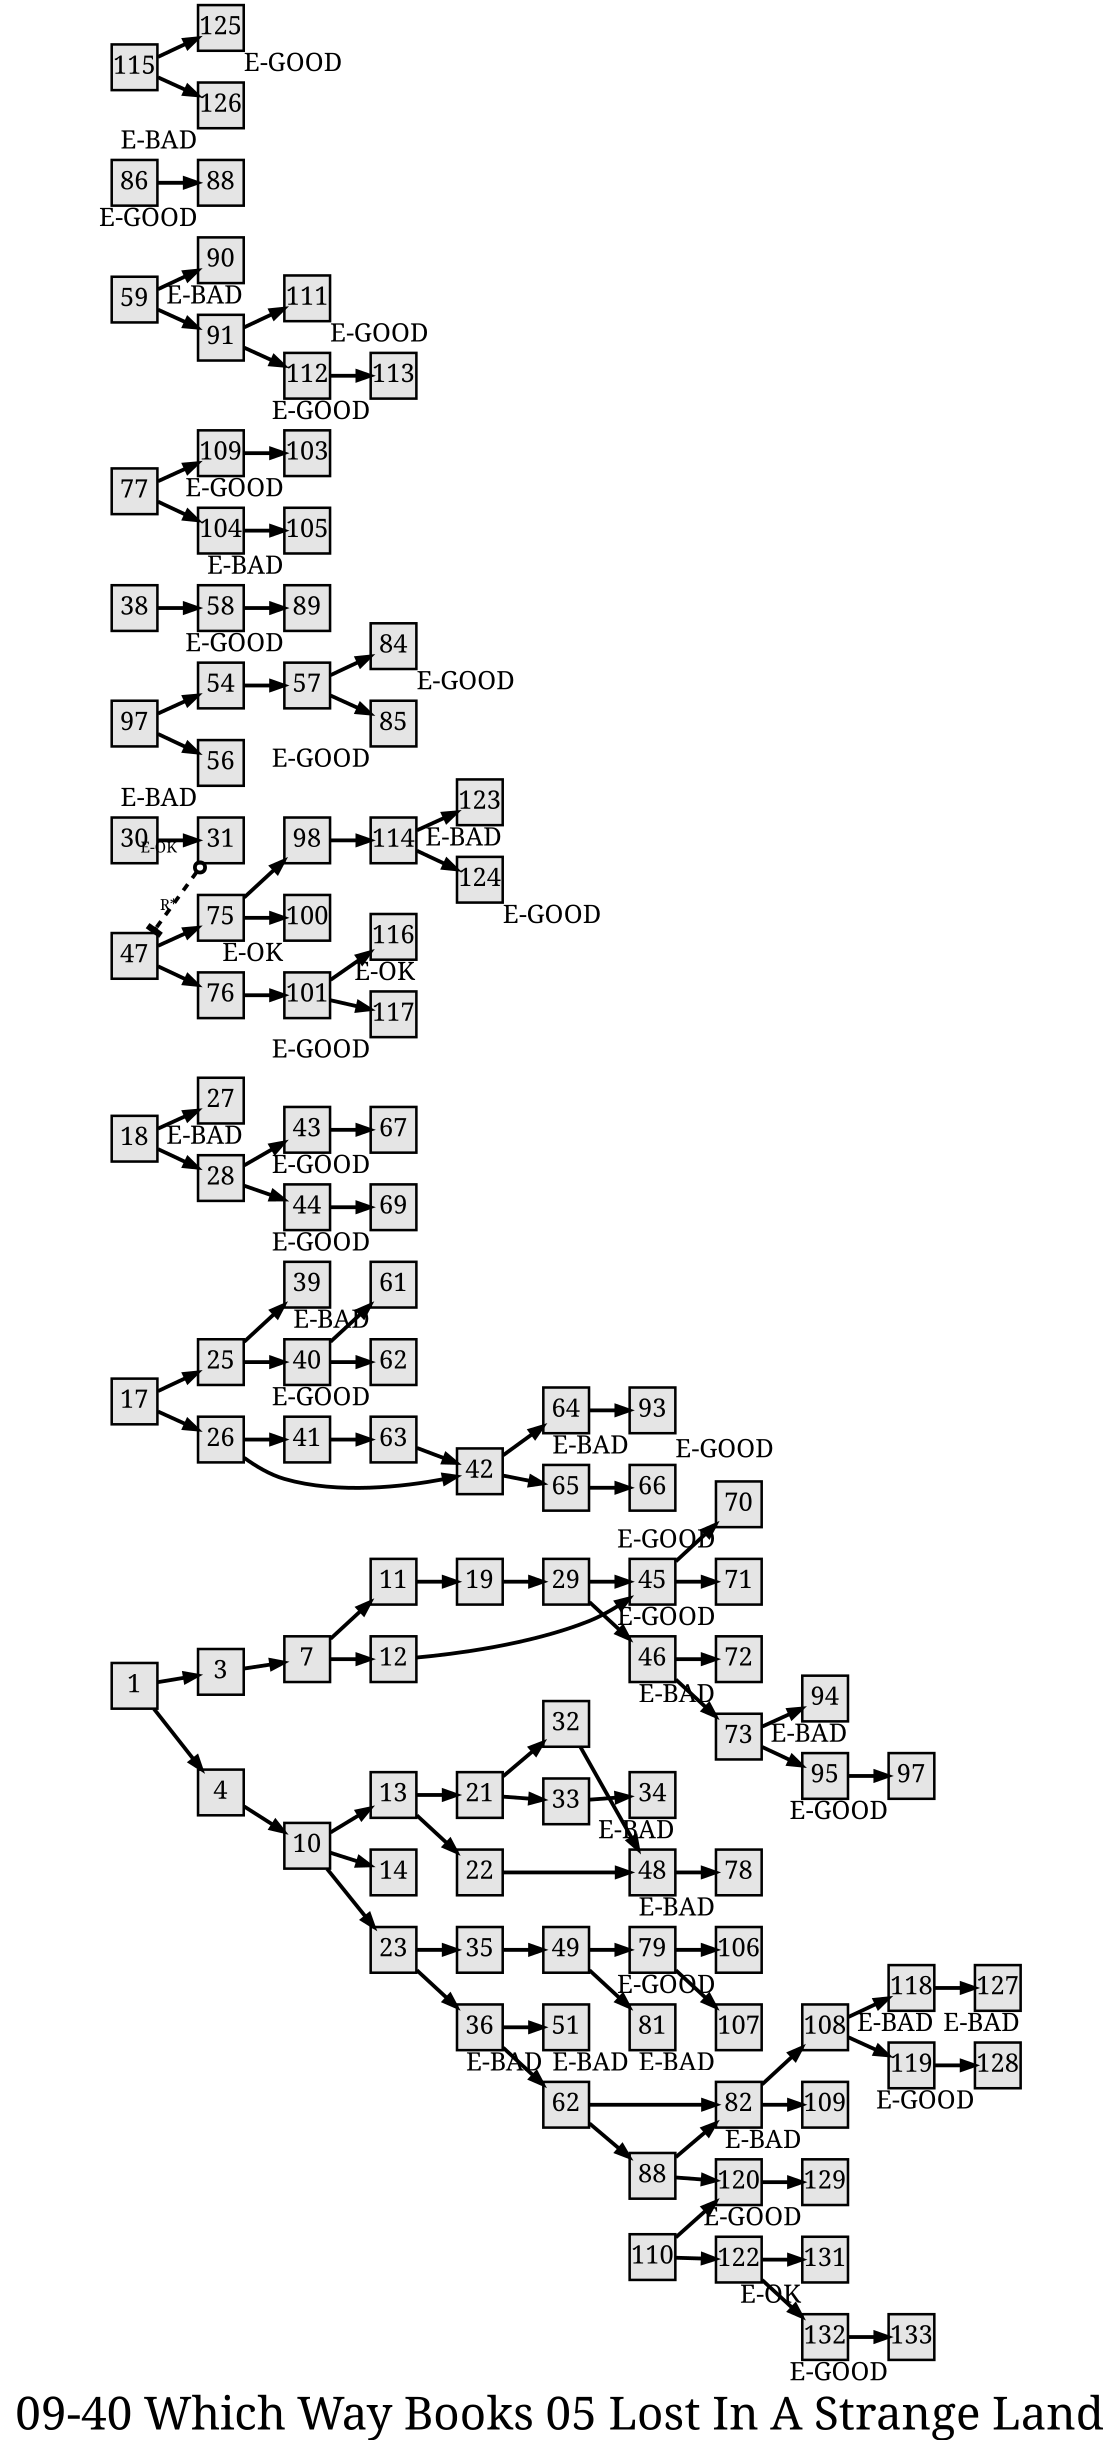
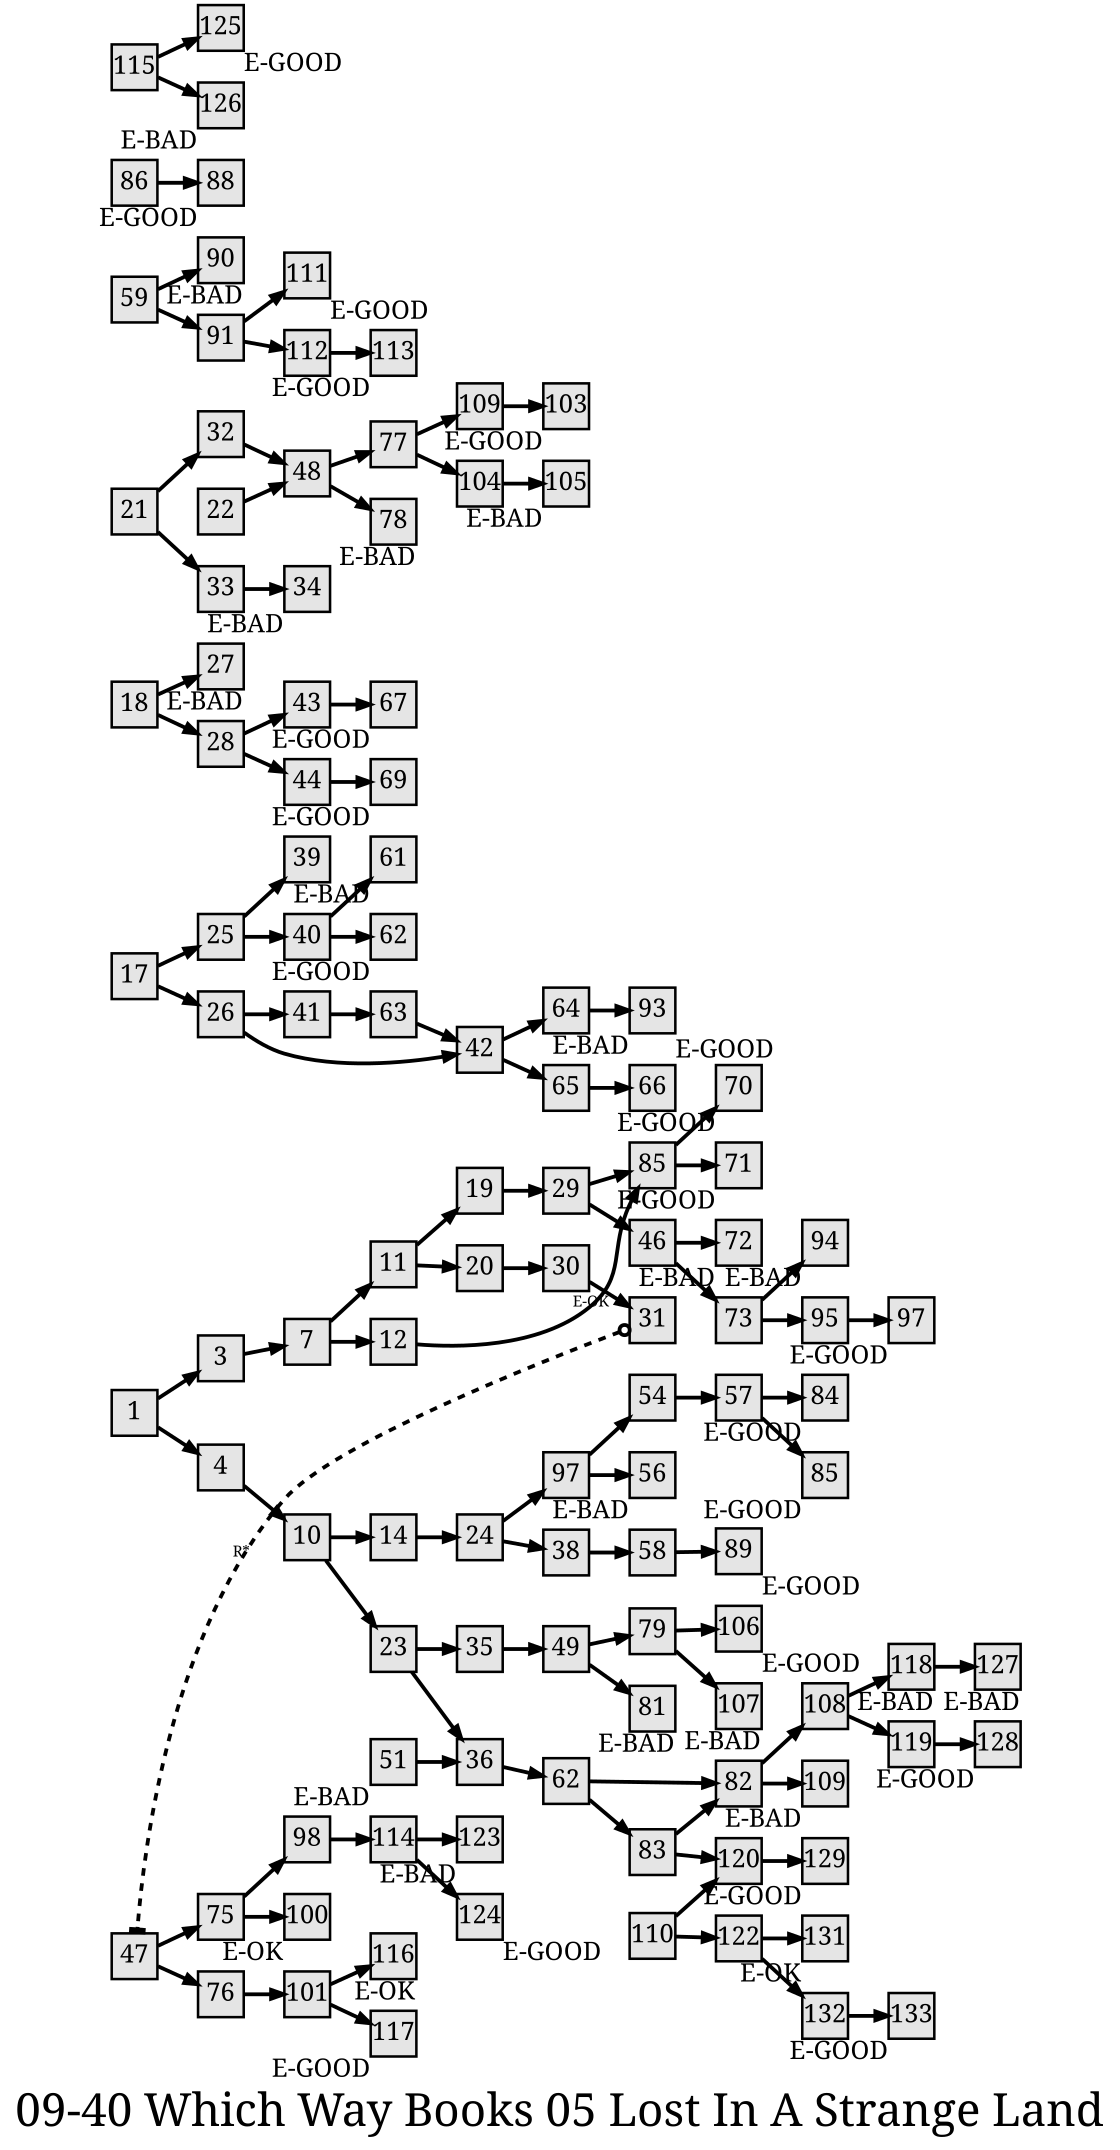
edge "48" -> "77": added
node "20": added
node "24": added
node "45": label "45" -> "85"
node "13": removed
edge "36" -> "51 E-BAD": reversed
node "88": label "88" -> "83"
